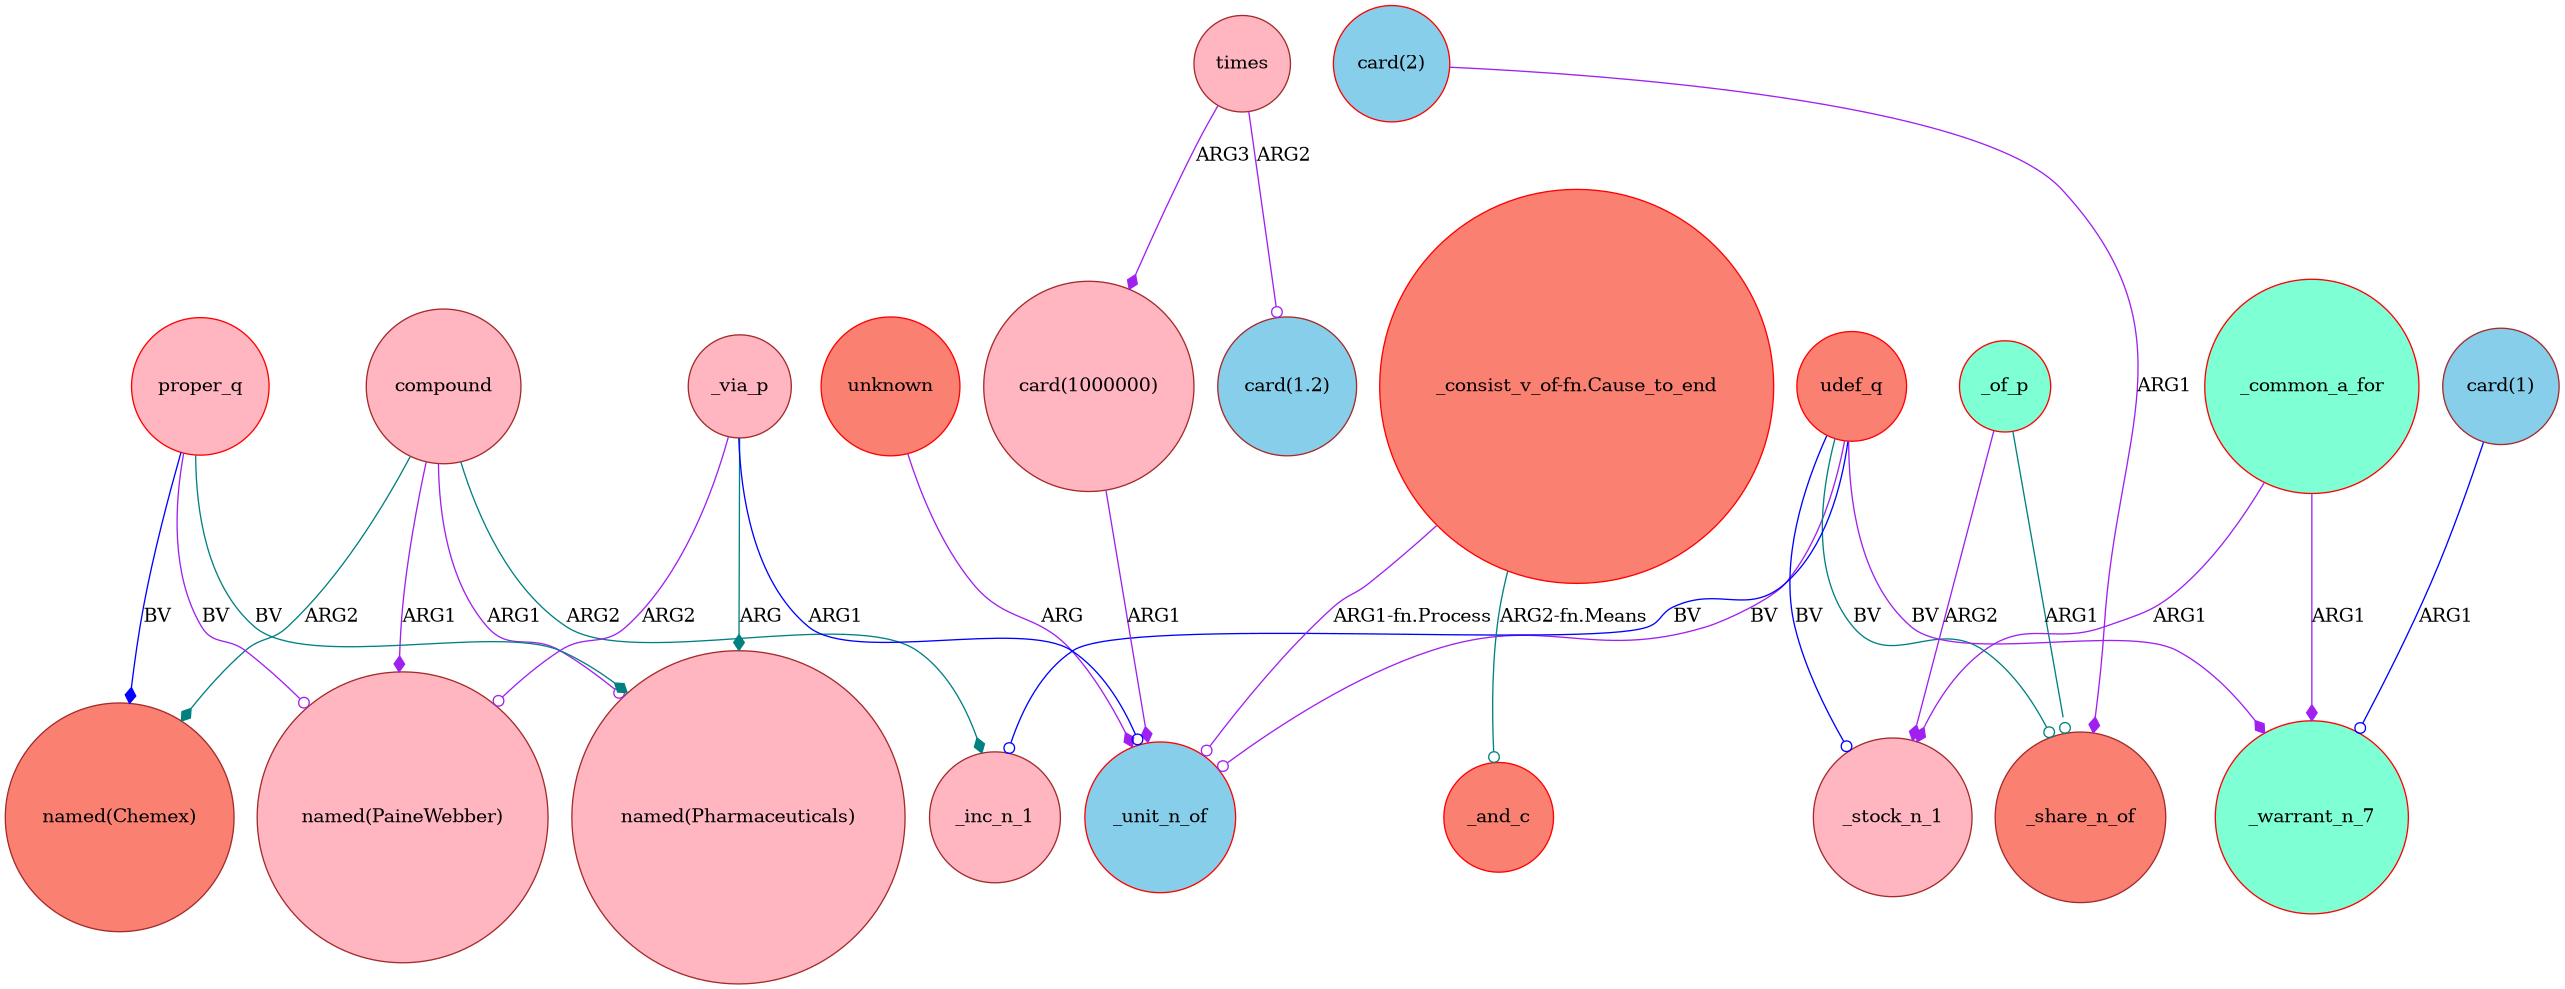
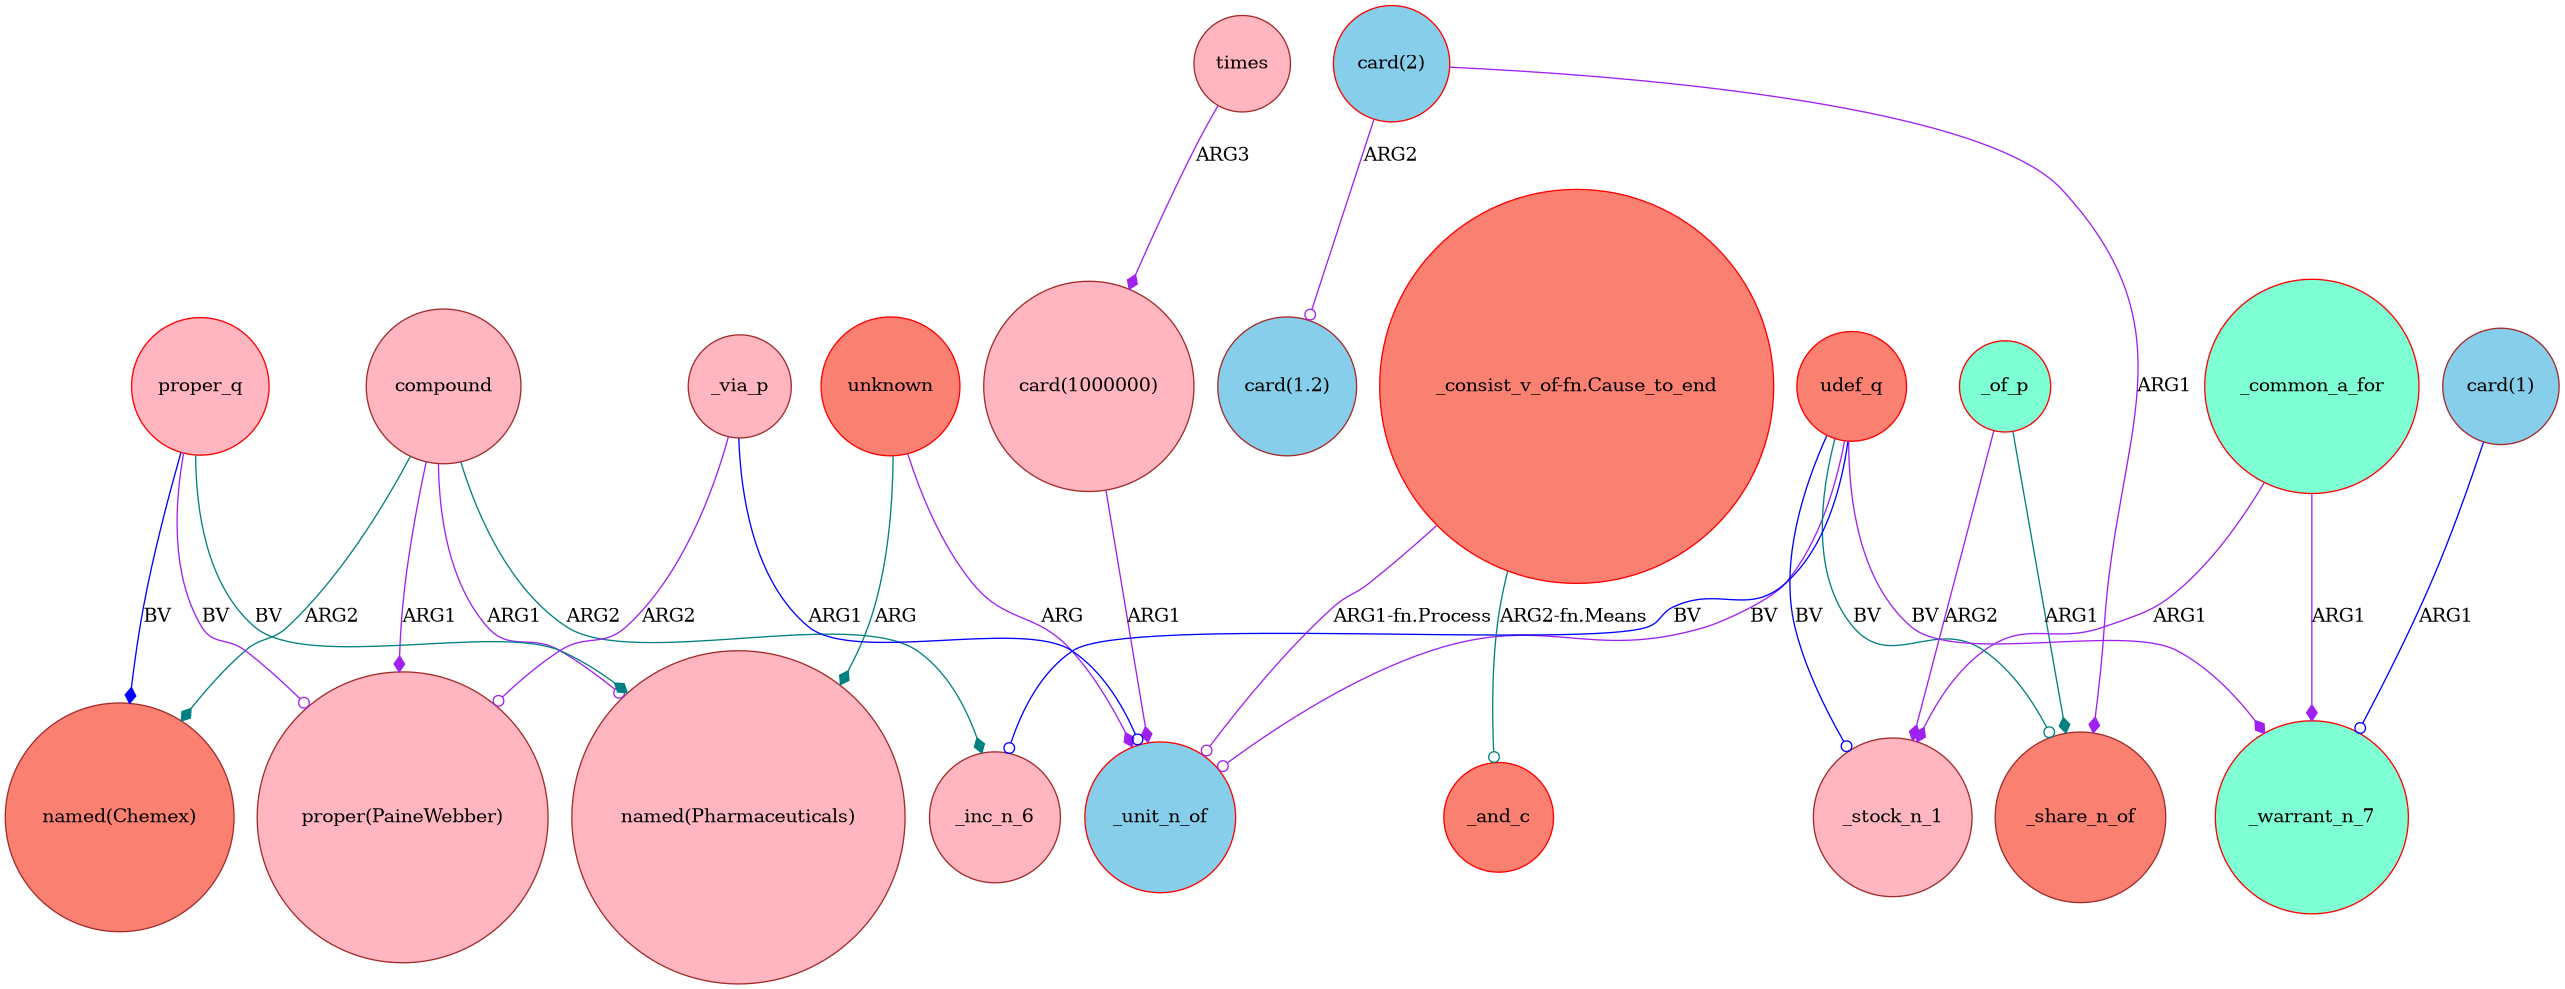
edge "times" -> "card(1.2)": now "card(2)" -> "card(1.2)"
edge "_via_p" -> "named(Pharmaceuticals)": now "unknown" -> "named(Pharmaceuticals)"
edge "_of_p" -> "_share_n_of": arrowhead odot -> diamond
node "named(PaineWebber)": label "named(PaineWebber)" -> "proper(PaineWebber)"
node "_inc_n_1": label "_inc_n_1" -> "_inc_n_6"
